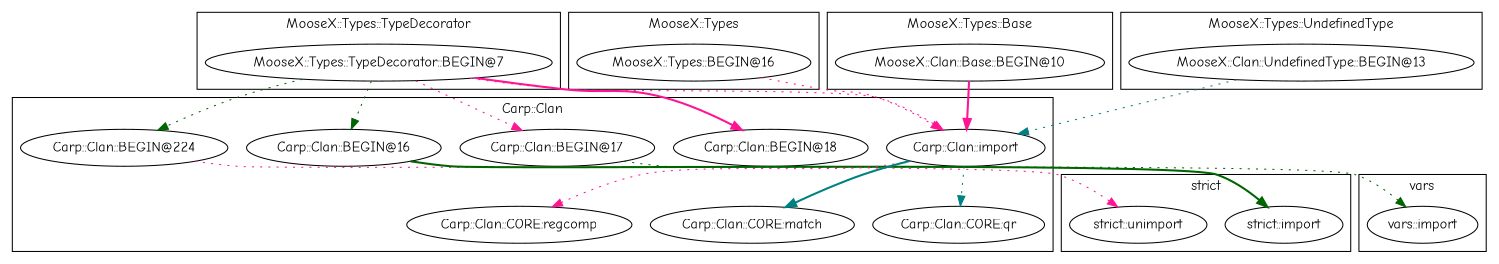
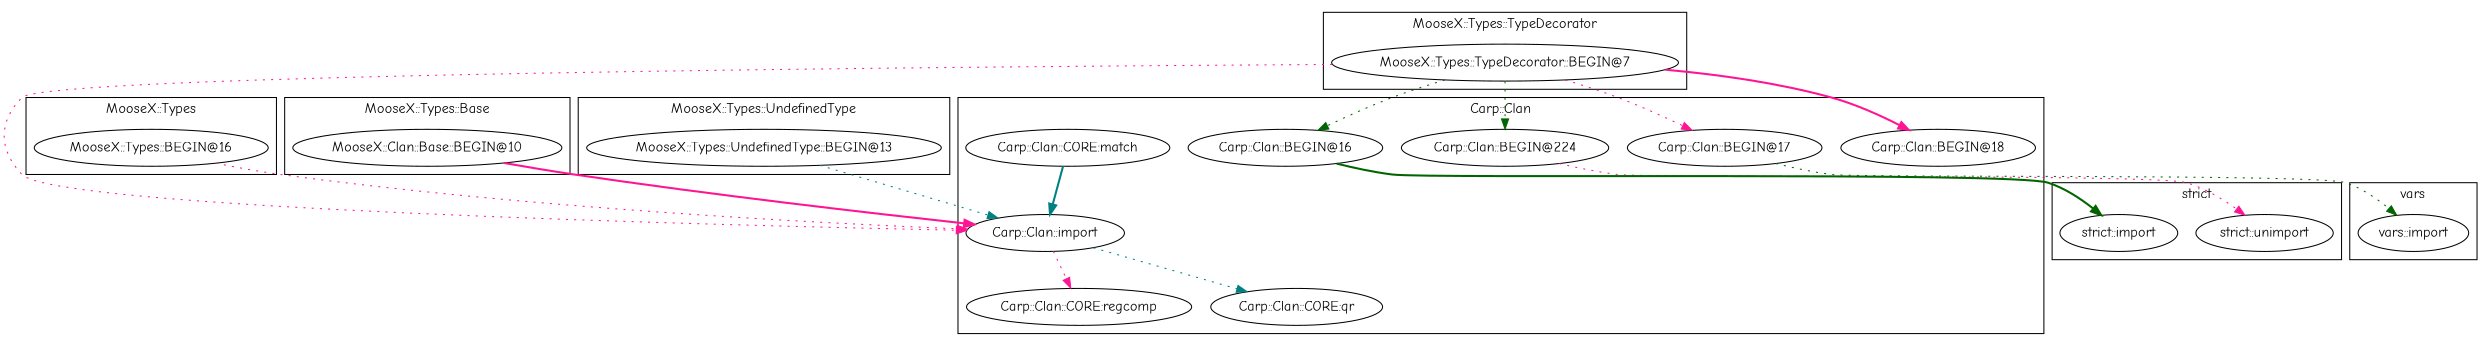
node "MooseX::Clan::UndefinedType::BEGIN@13": label "MooseX::Clan::UndefinedType::BEGIN@13" -> "MooseX::Types::UndefinedType::BEGIN@13"
edge "Carp::Clan::import" -> "Carp::Clan::CORE:match": reversed
